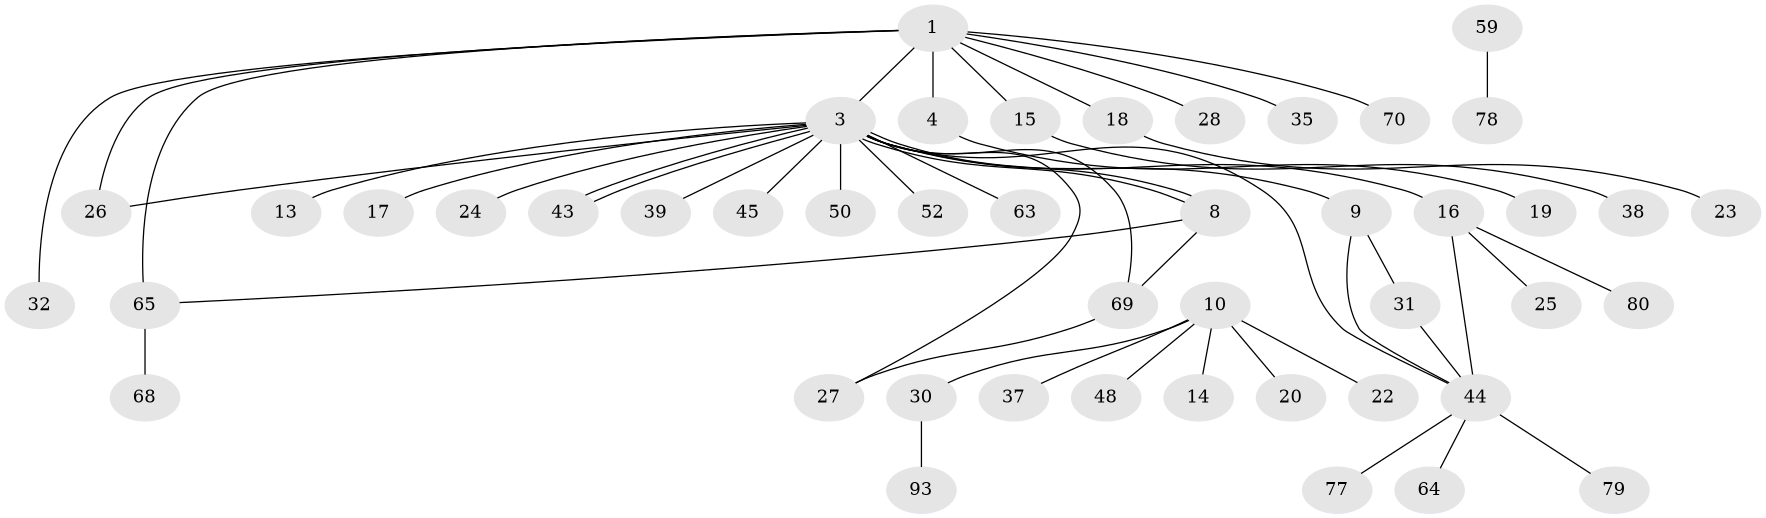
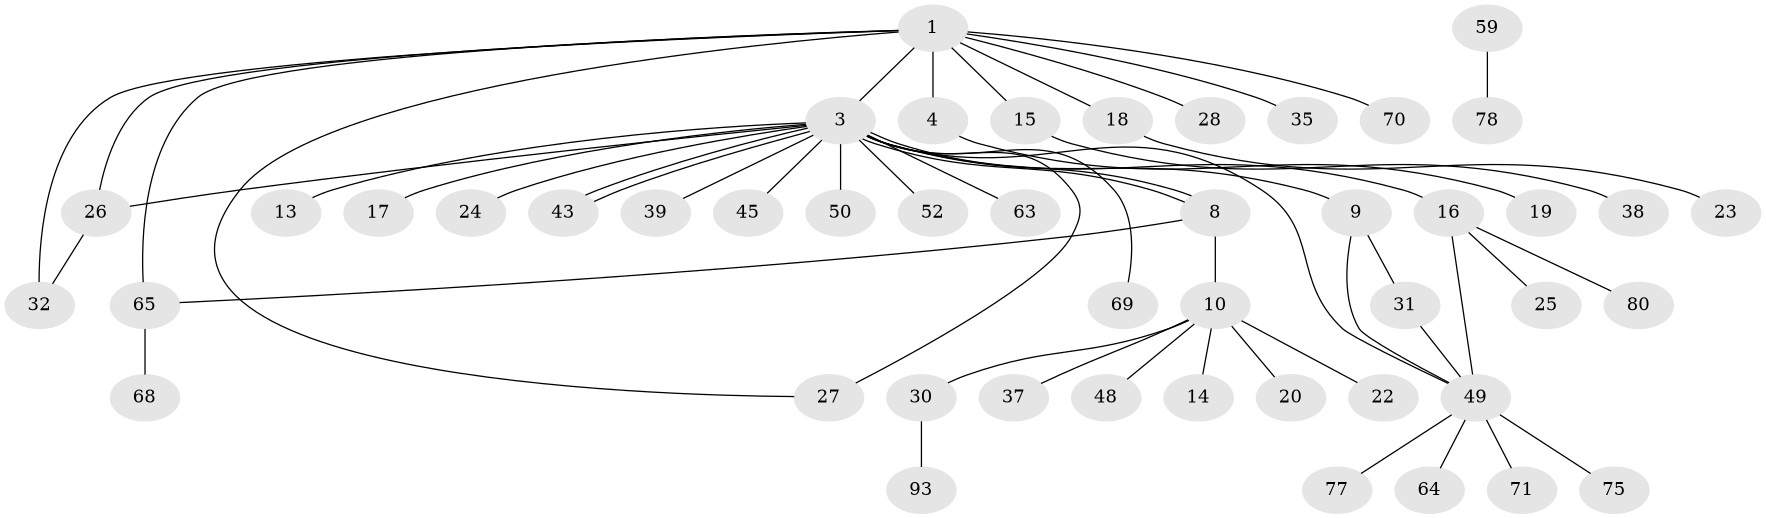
edge "26" -- "32": added
edge "8" -- "69": now "8" -- "10"
edge "69" -- "27": now "1" -- "27"
node "44": label "44" -> "49"
node "71": added
node "79": label "79" -> "75"
